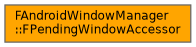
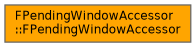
node "FAndroidWindowManager ::FPendingWindowAccessor": label "FAndroidWindowManager ::FPendingWindowAccessor" -> "FPendingWindowAccessor ::FPendingWindowAccessor"
